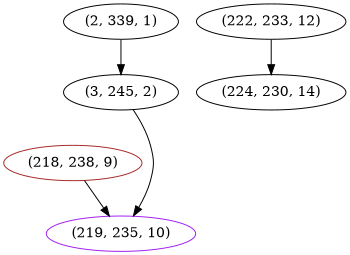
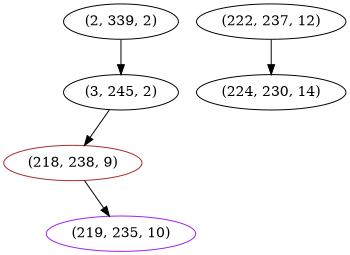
node "(2, 339, 1)": label "(2, 339, 1)" -> "(2, 339, 2)"
node "(222, 233, 12)": label "(222, 233, 12)" -> "(222, 237, 12)"
edge "(3, 245, 2)" -> "(219, 235, 10)": now "(3, 245, 2)" -> "(218, 238, 9)"
